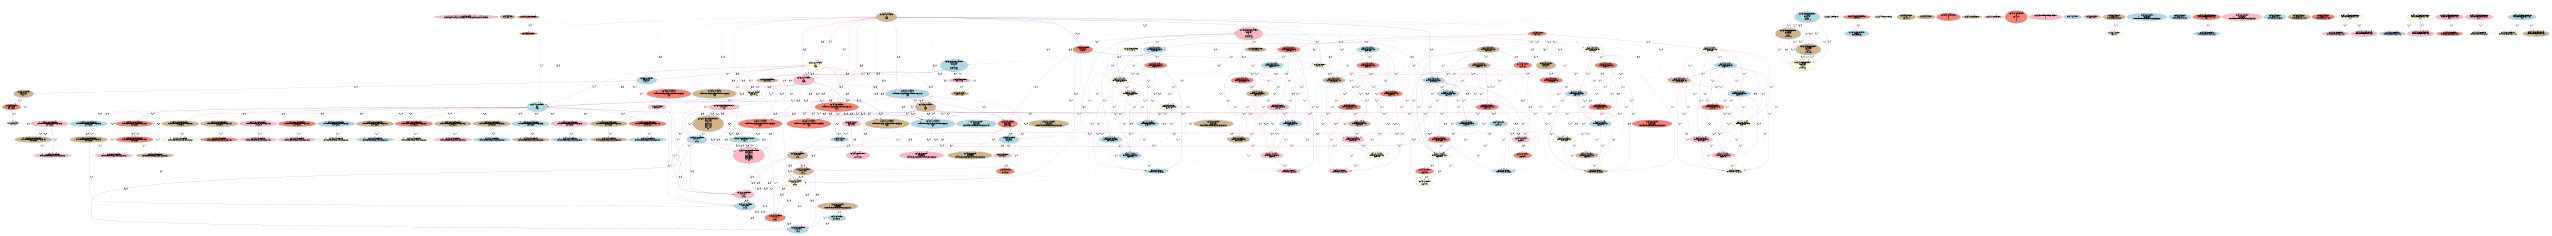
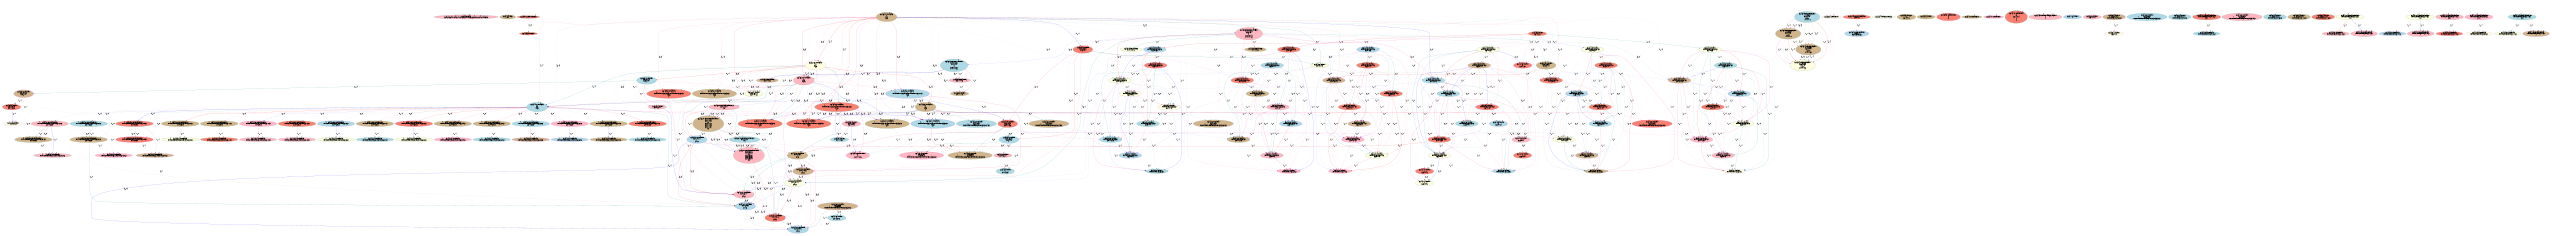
node "268464425.lstrcatW retval_lstrlenW_32845_32 268497860": fillcolor tan -> lightyellow
node "268464439.lstrcatW 0 3221786624": fillcolor salmon -> lightblue
